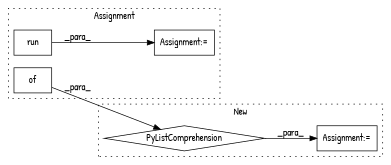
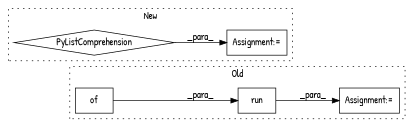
cluster "Assignment": label "Assignment" -> "Old"
edge "of" -> "PyListComprehension": now "of" -> "run"
